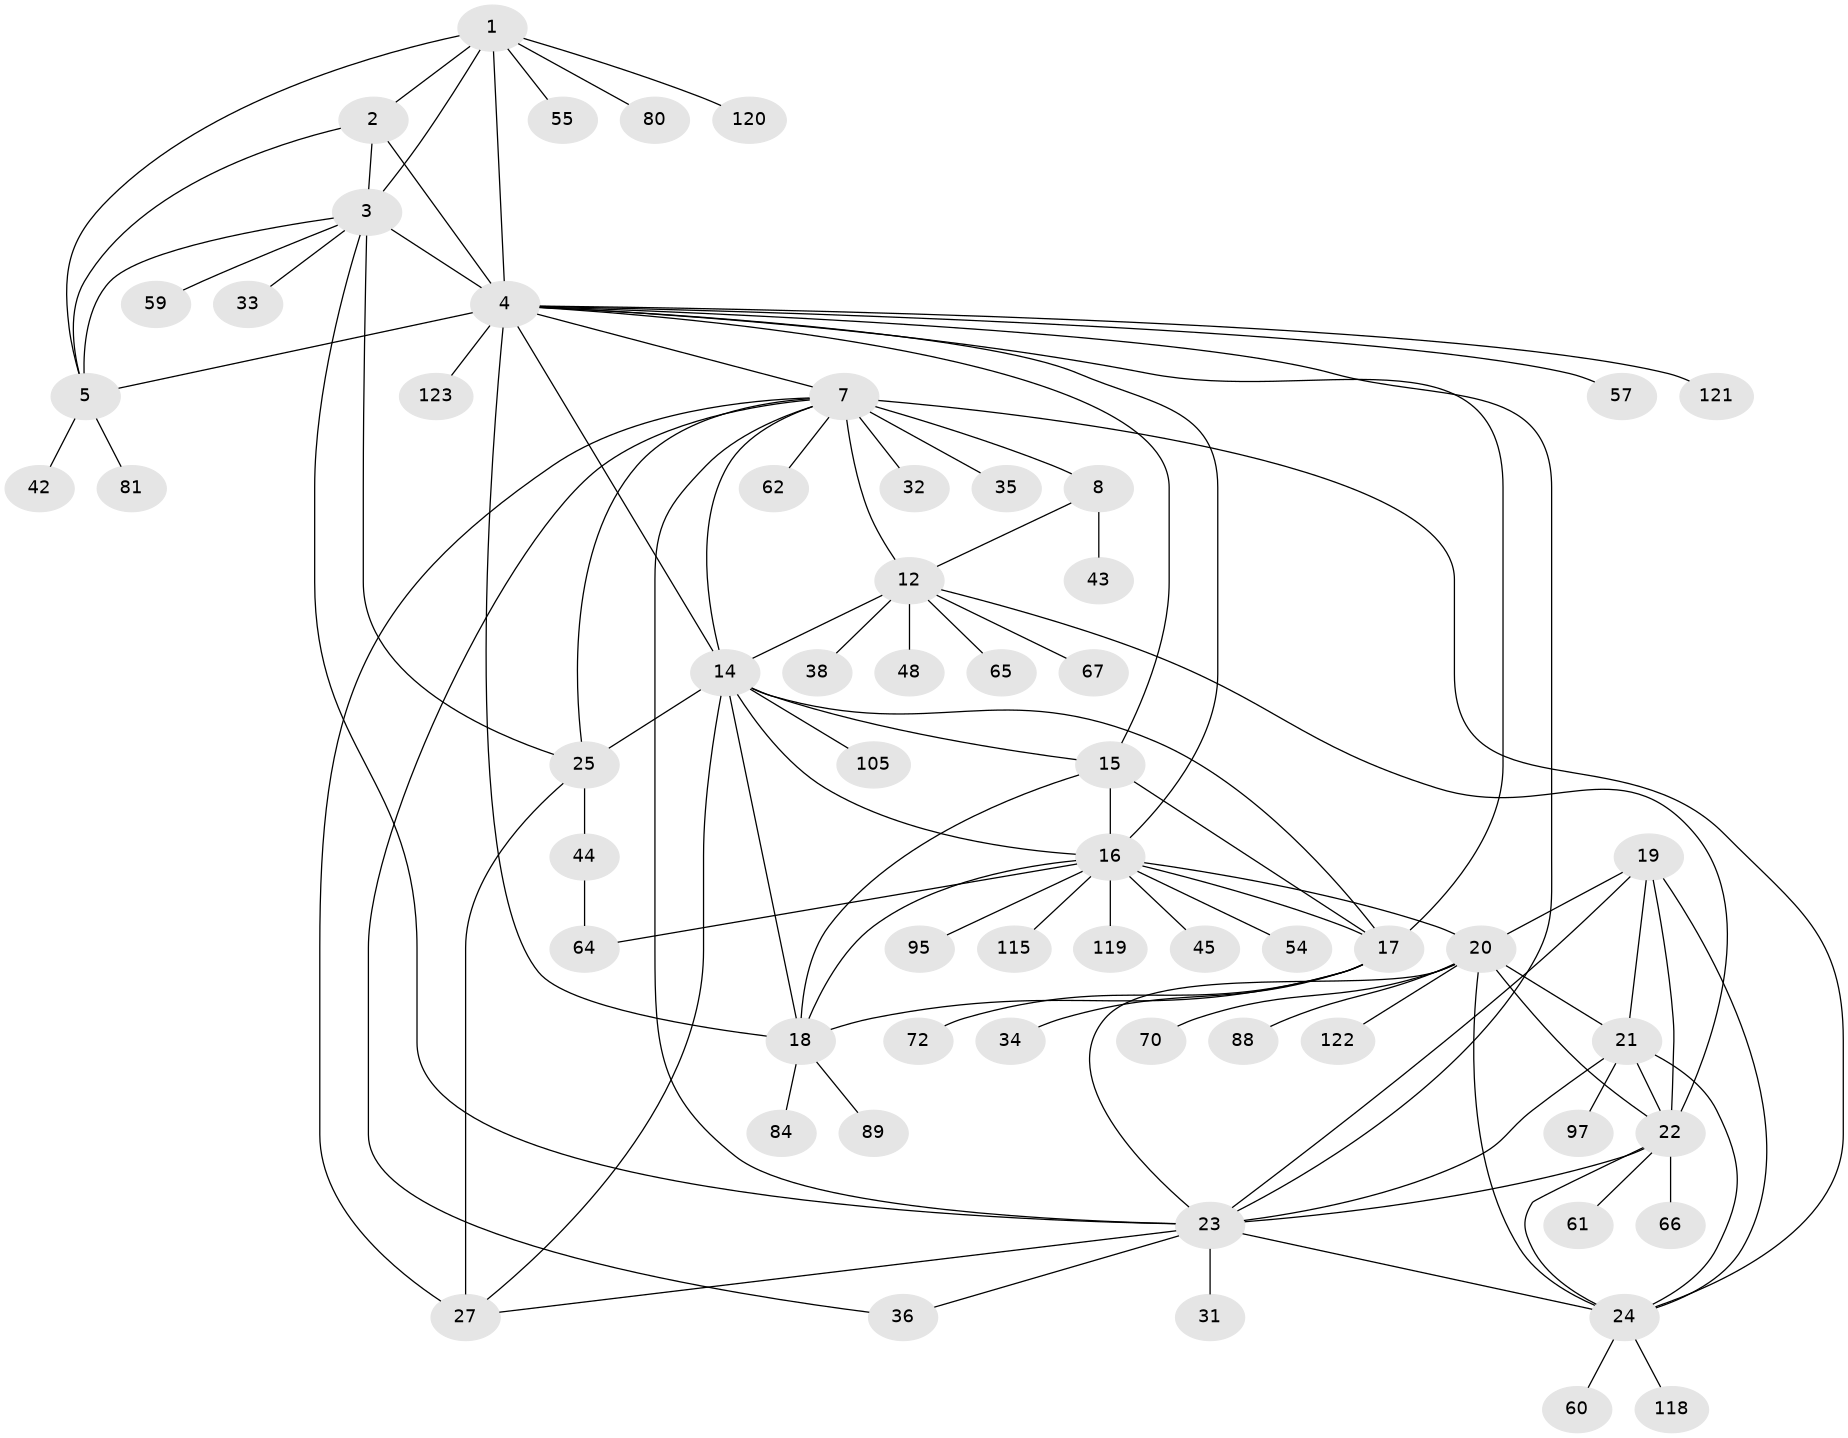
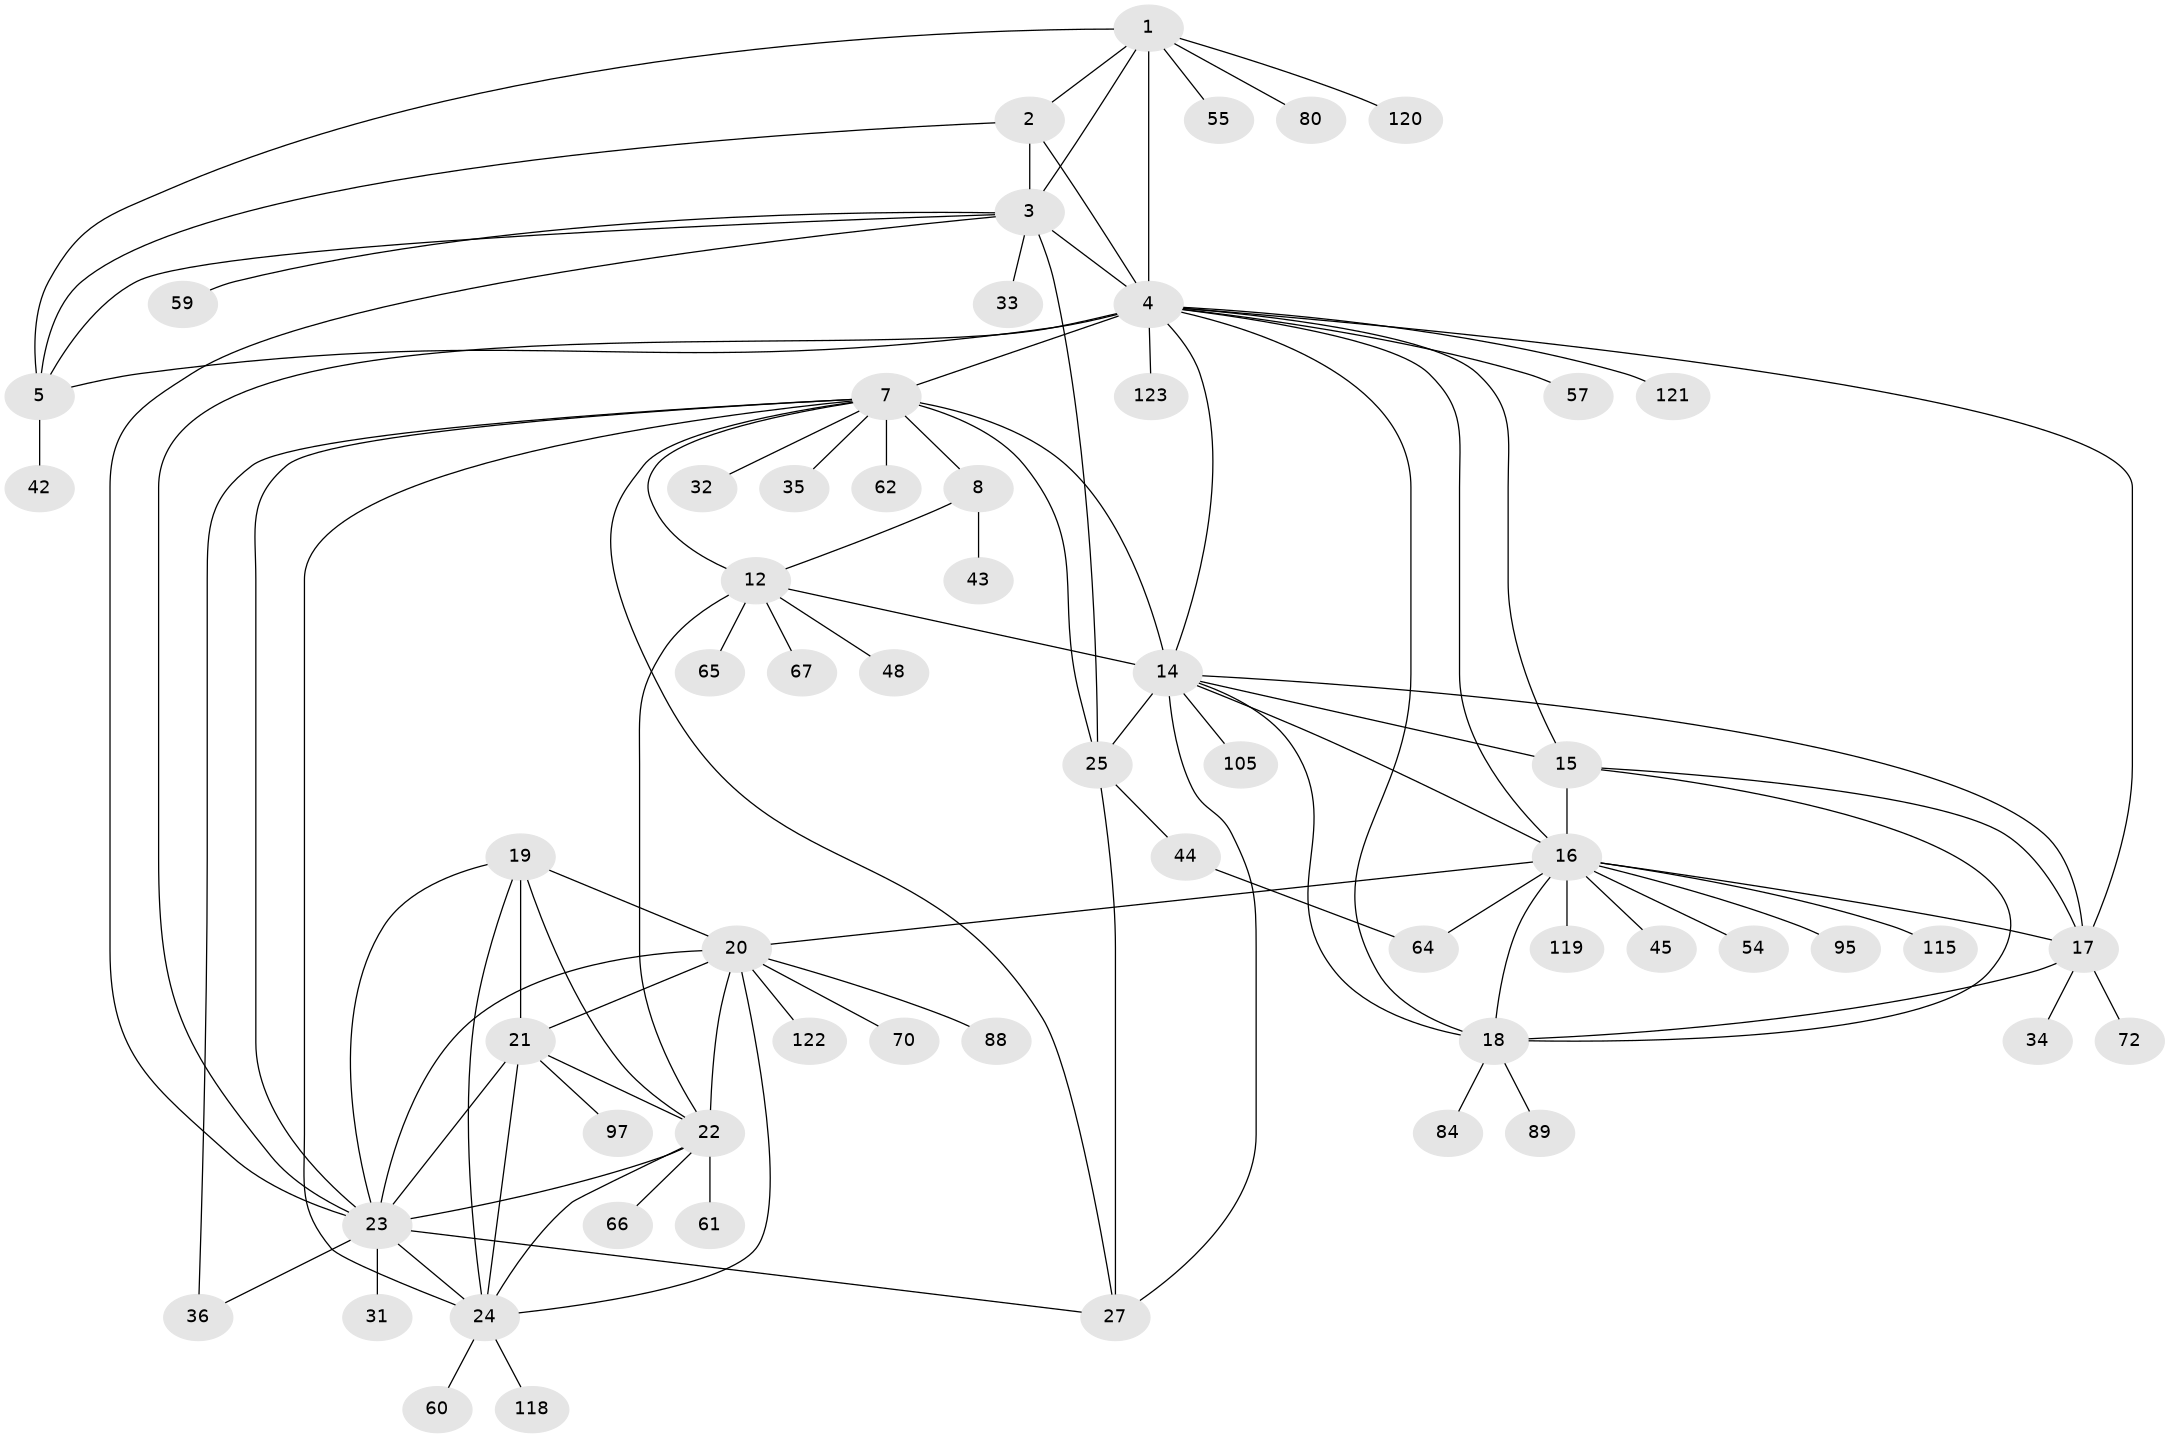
node "81": removed
node "38": removed
